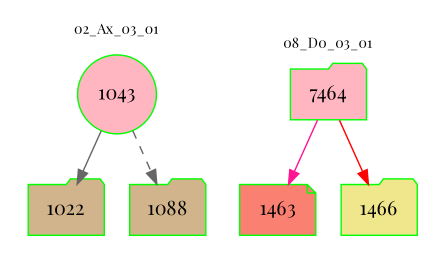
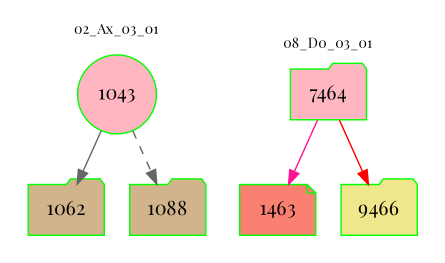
node "1022": label "1022" -> "1062"
node "1466": label "1466" -> "9466"
